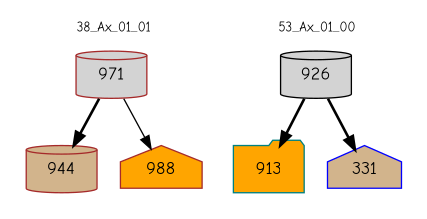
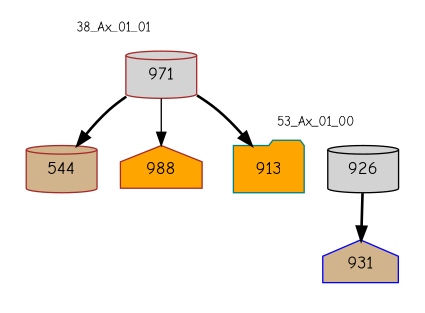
edge "926" -> "913": now "971" -> "913"
node "944": label "944" -> "544"
node "331": label "331" -> "931"
